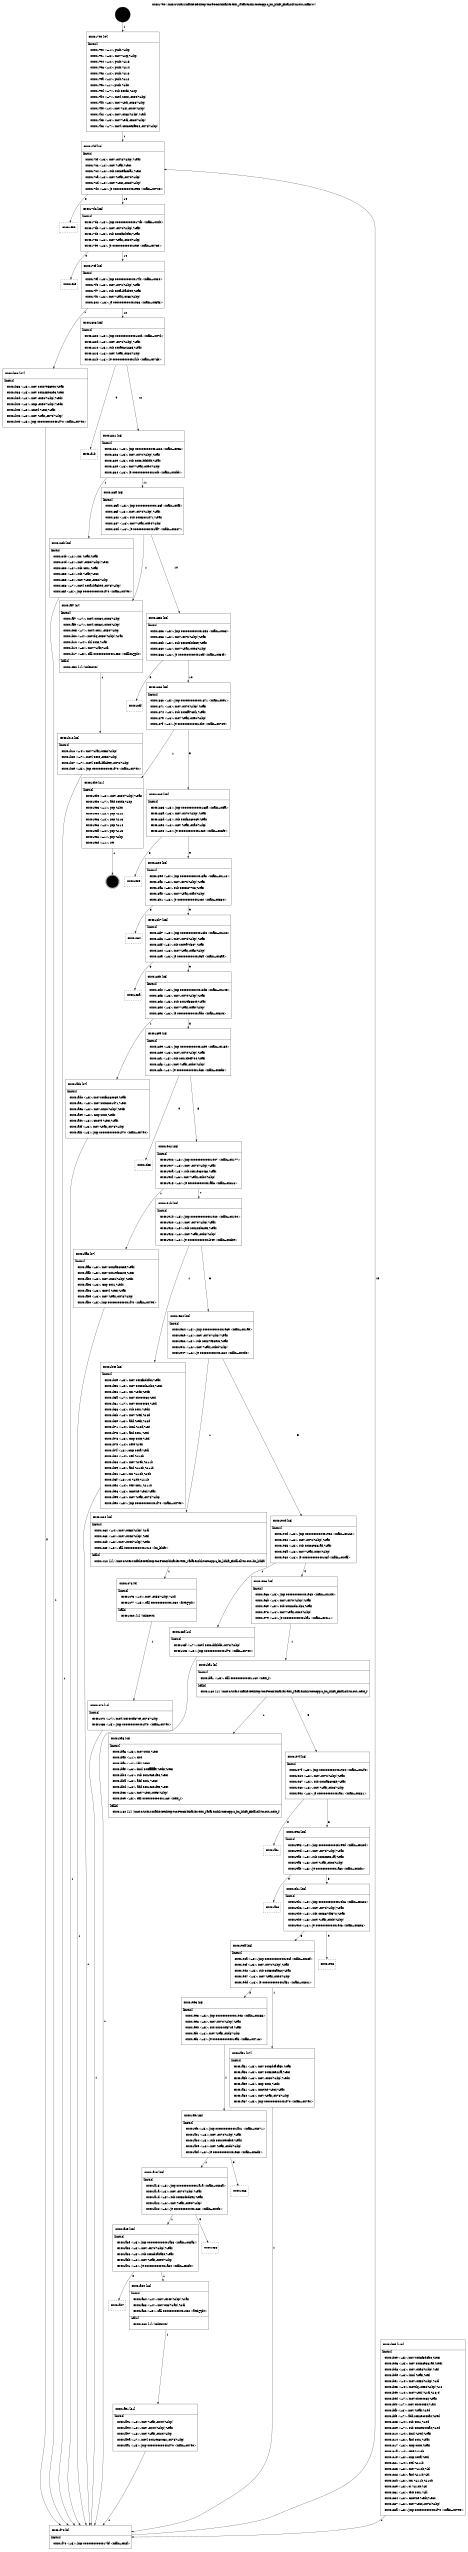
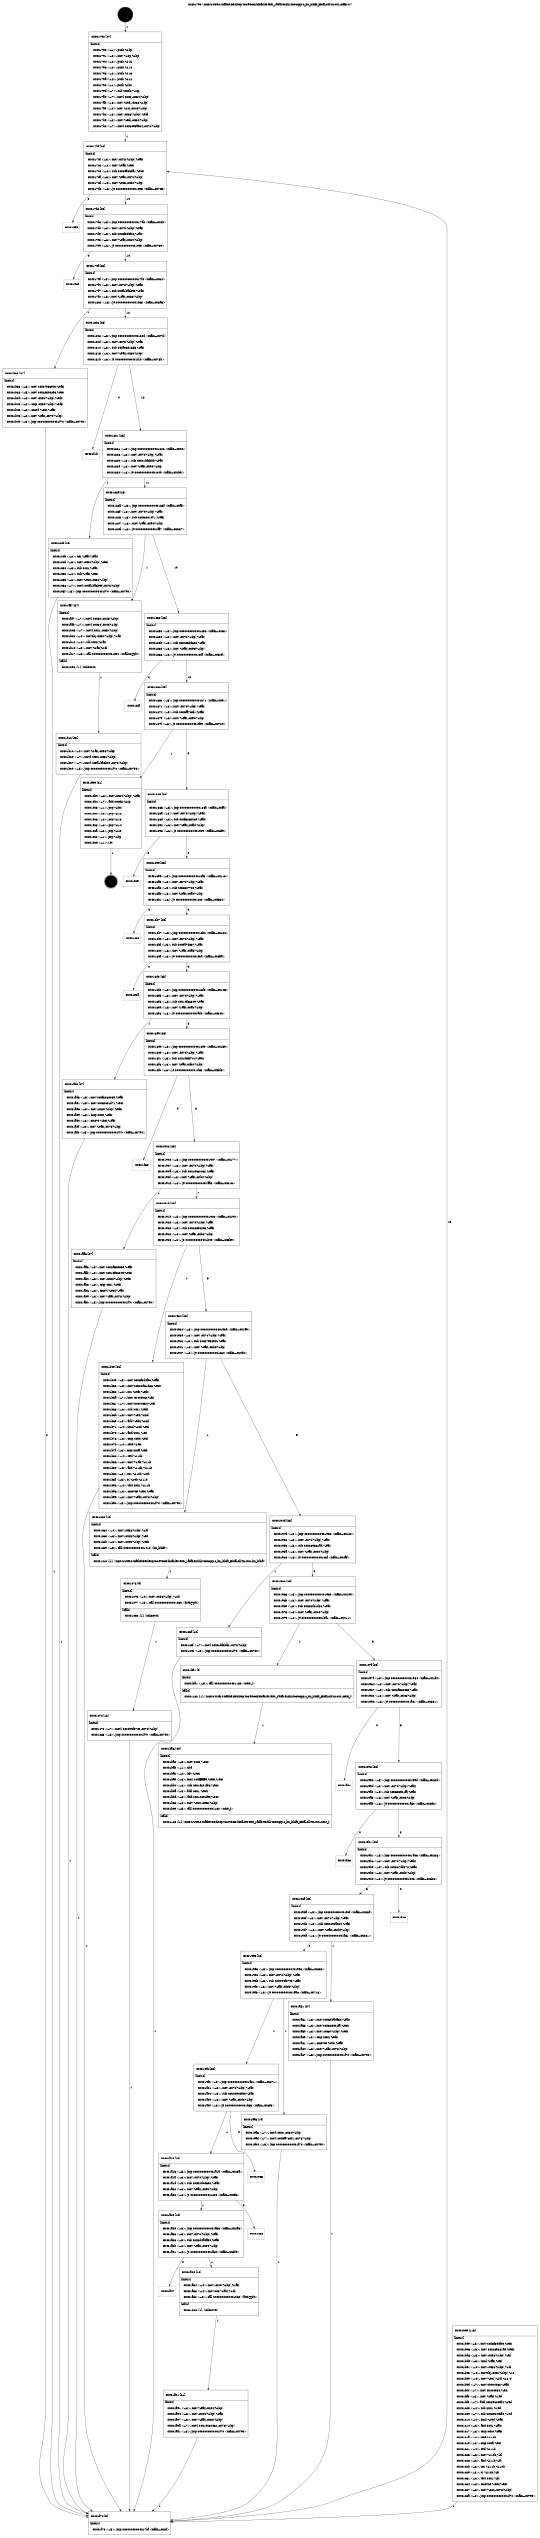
edge "0x401ba1 [5]" -> "0x40197f [25]": now "0x401966 [25]" -> "0x40197f [25]"
node "0x401ea6 [19]": added
